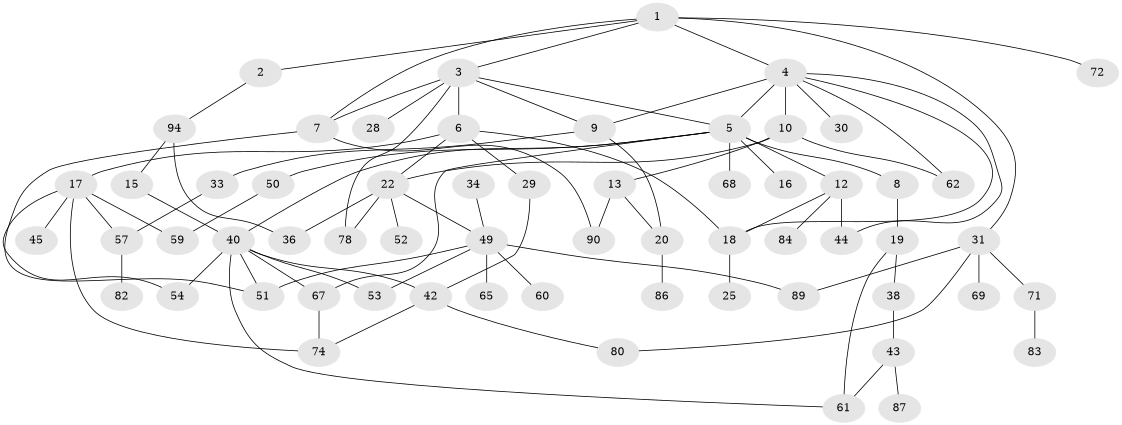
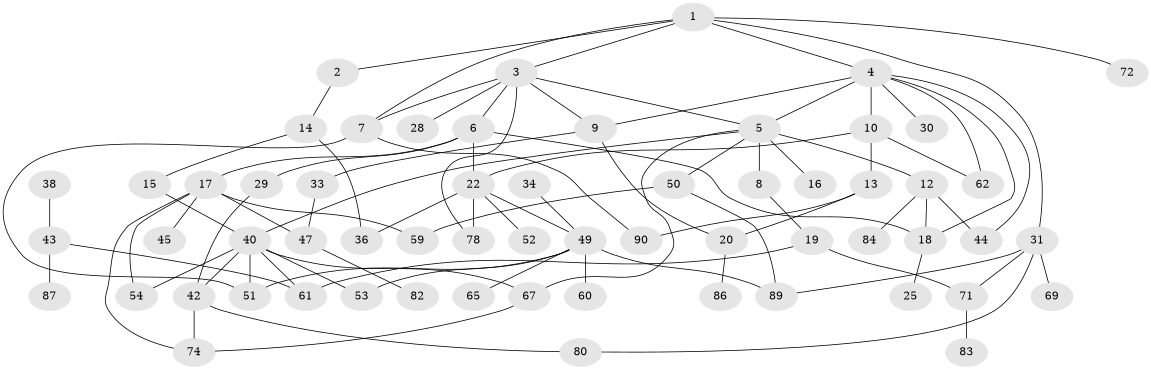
node "94": label "94" -> "14"
node "68": removed
edge "50" -- "89": added
node "57": label "57" -> "47"
edge "19" -- "38": now "19" -- "71"
